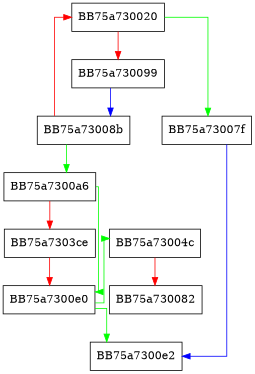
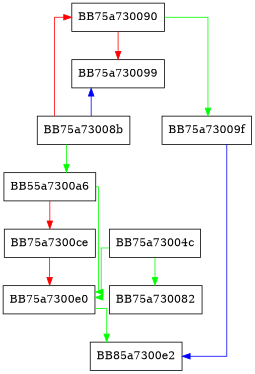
node "BB75a730020": label "BB75a730020" -> "BB75a730090"
edge "BB75a730099" -> "BB75a73008b": reversed
node "BB75a73007f": label "BB75a73007f" -> "BB75a73009f"
node "BB75a7300a6": label "BB75a7300a6" -> "BB55a7300a6"
node "BB75a7303ce": label "BB75a7303ce" -> "BB75a7300ce"
edge "BB75a73004c" -> "BB75a730082": color red -> green
edge "BB75a7300e0" -> "BB75a73004c": reversed
node "BB75a7300e2": label "BB75a7300e2" -> "BB85a7300e2"
